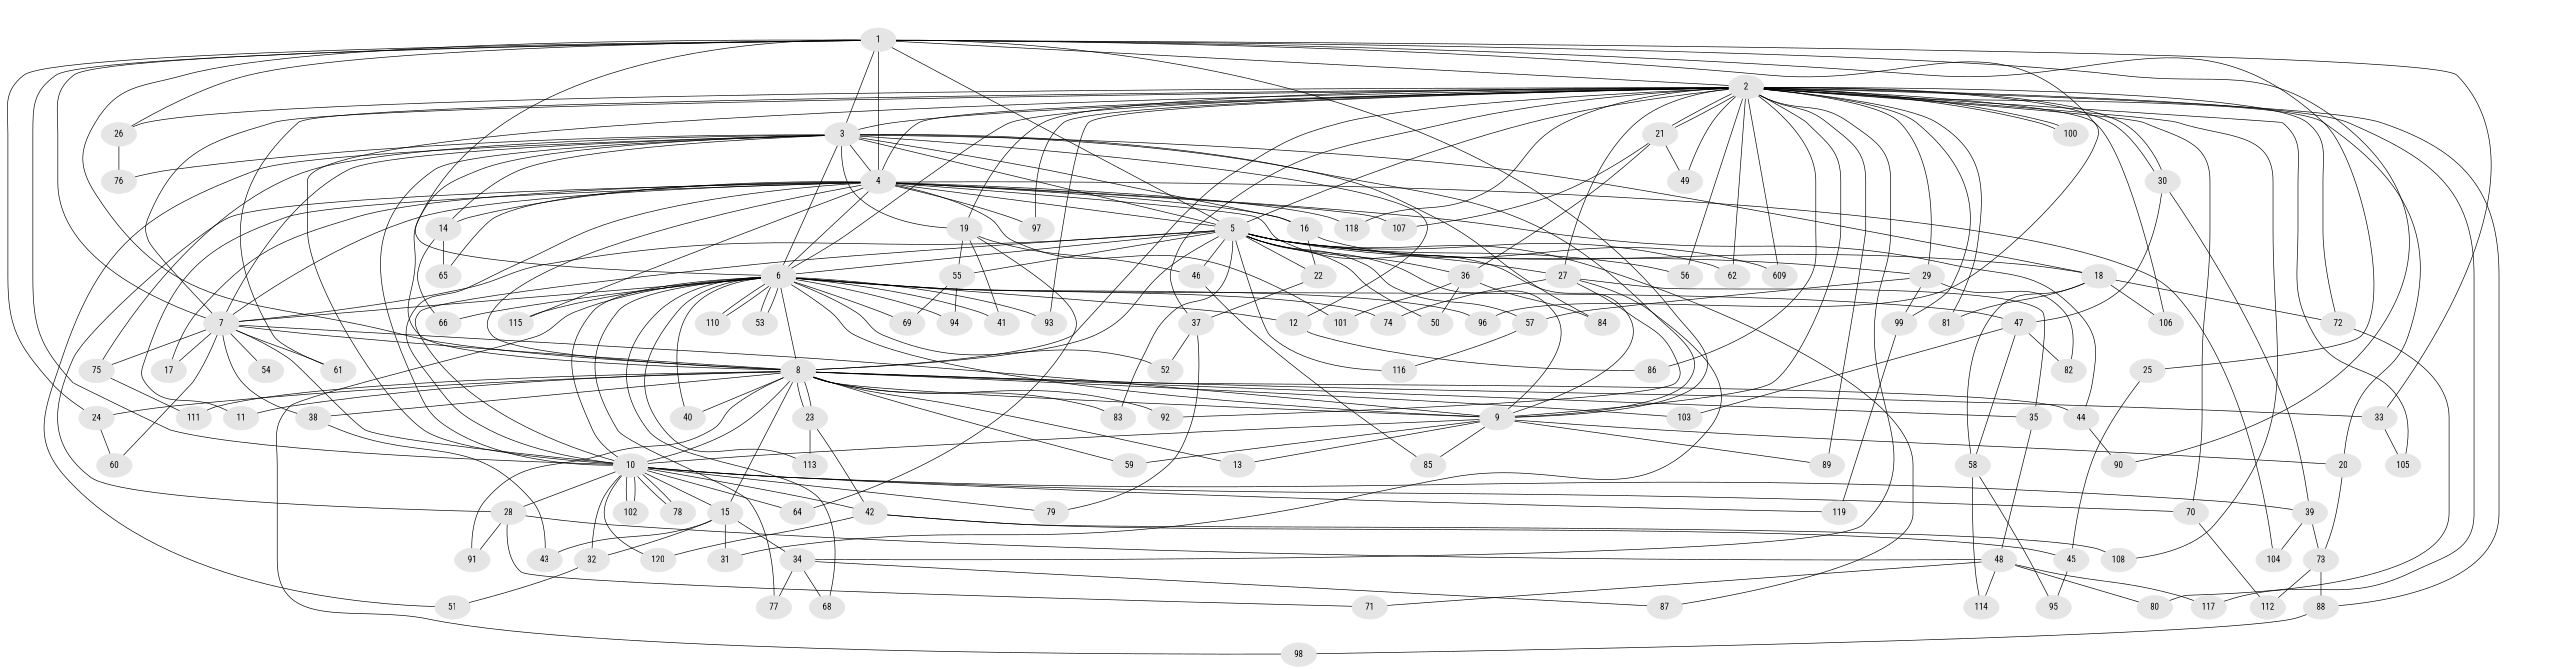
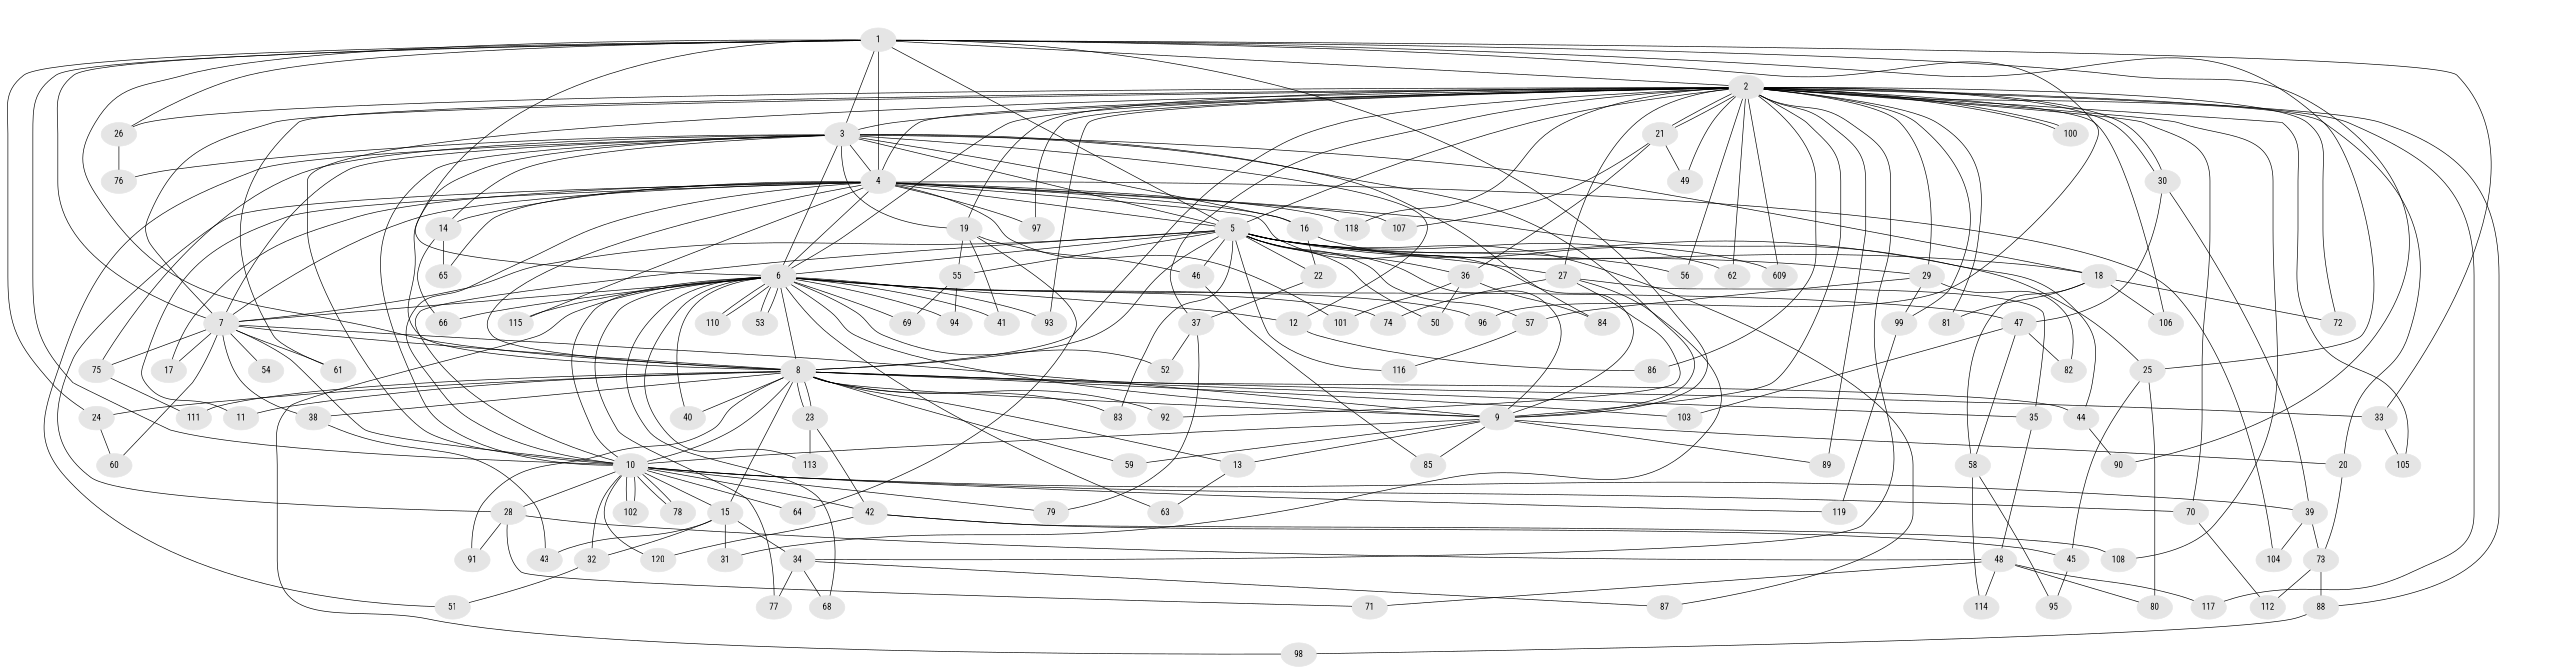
edge "5" -- "25": added
node "63": added
edge "72" -- "80": now "25" -- "80"
